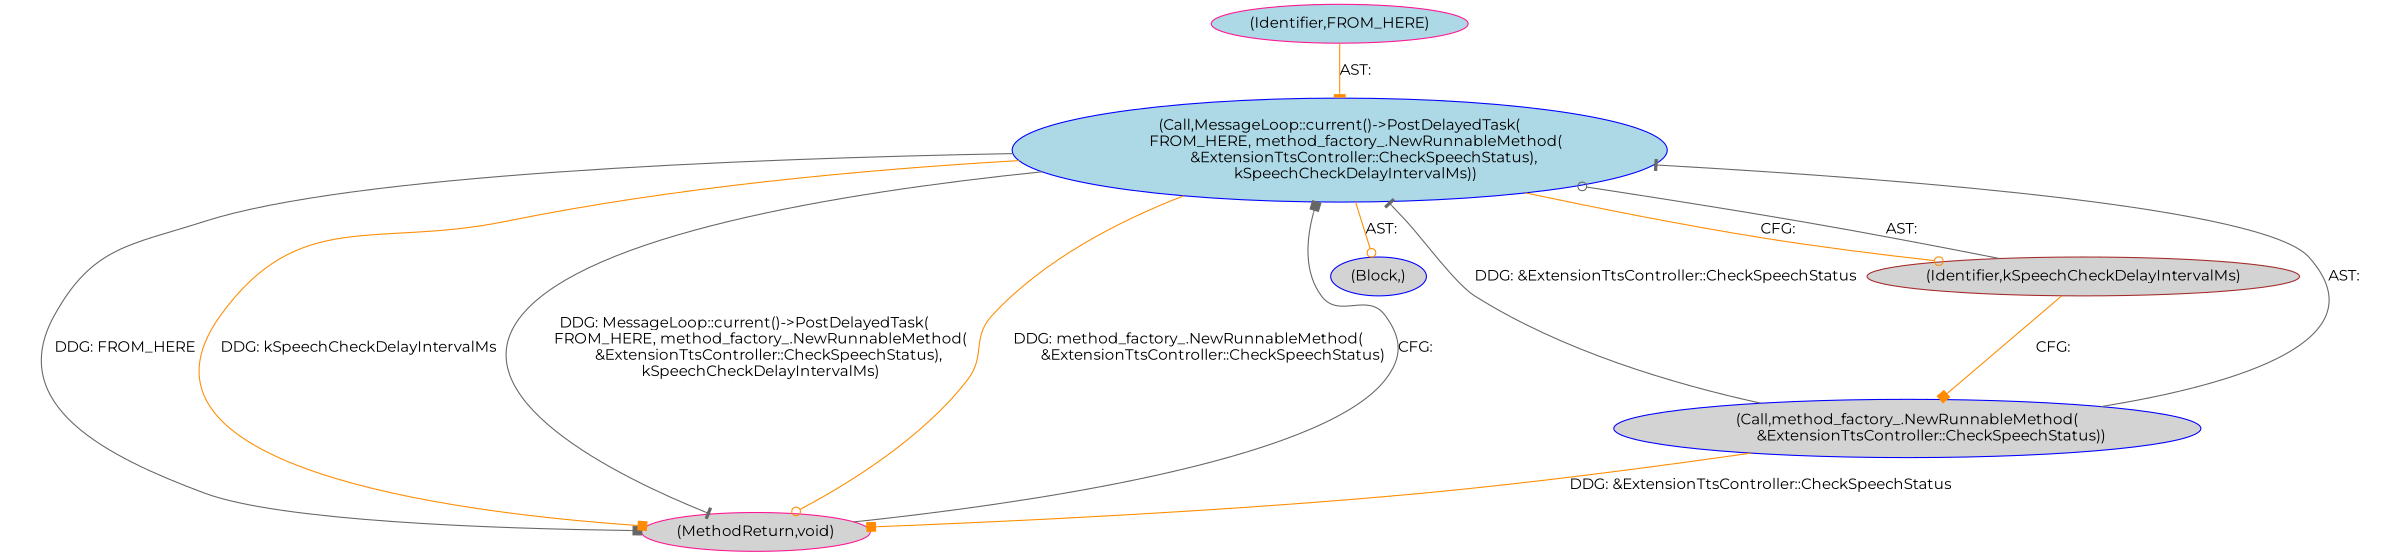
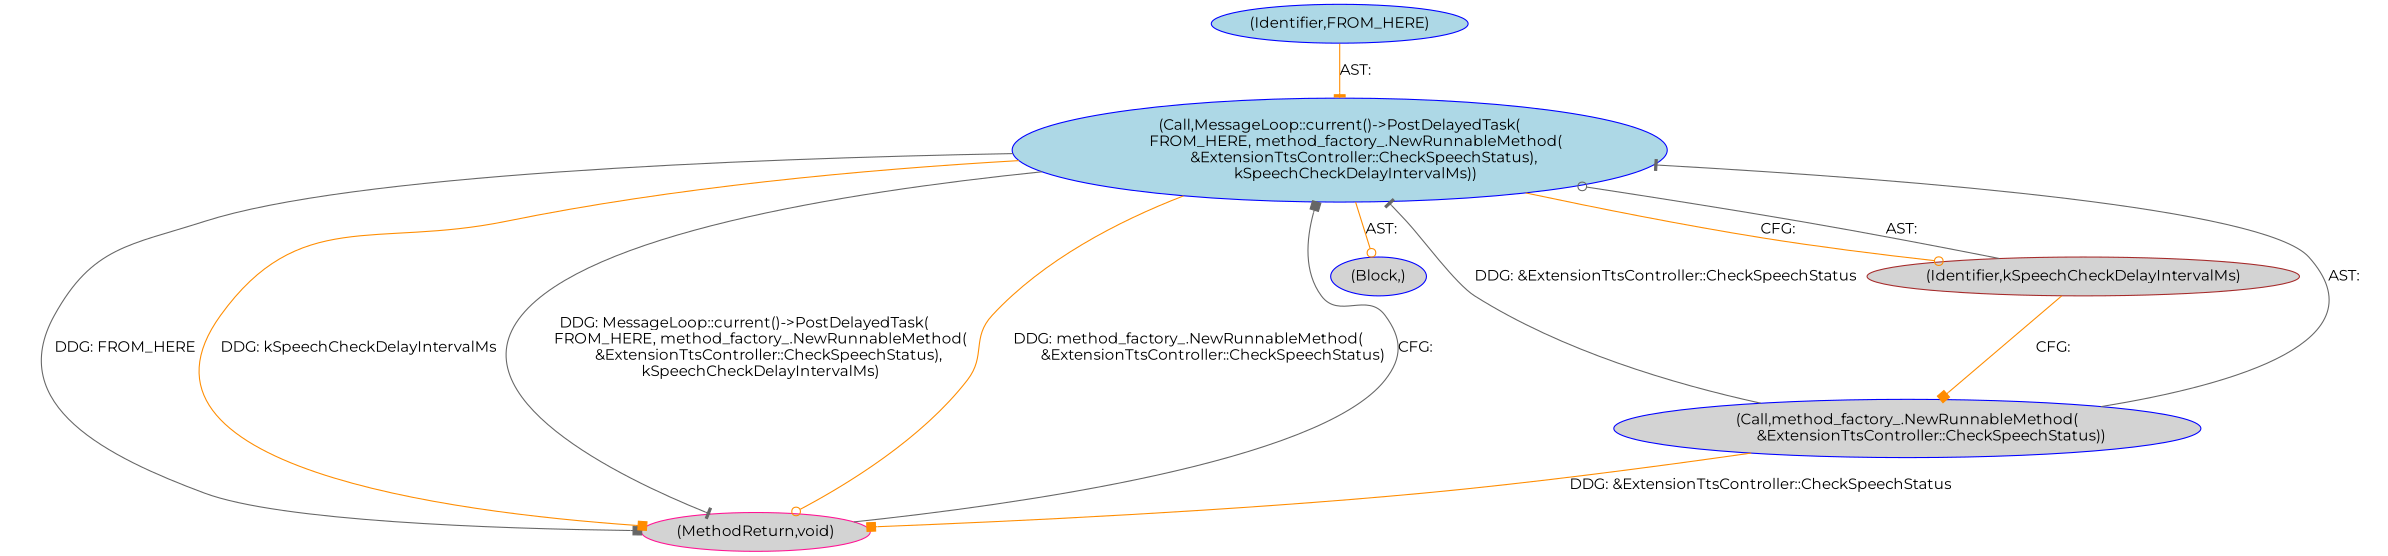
node "(Identifier,FROM_HERE)": color deeppink -> blue
